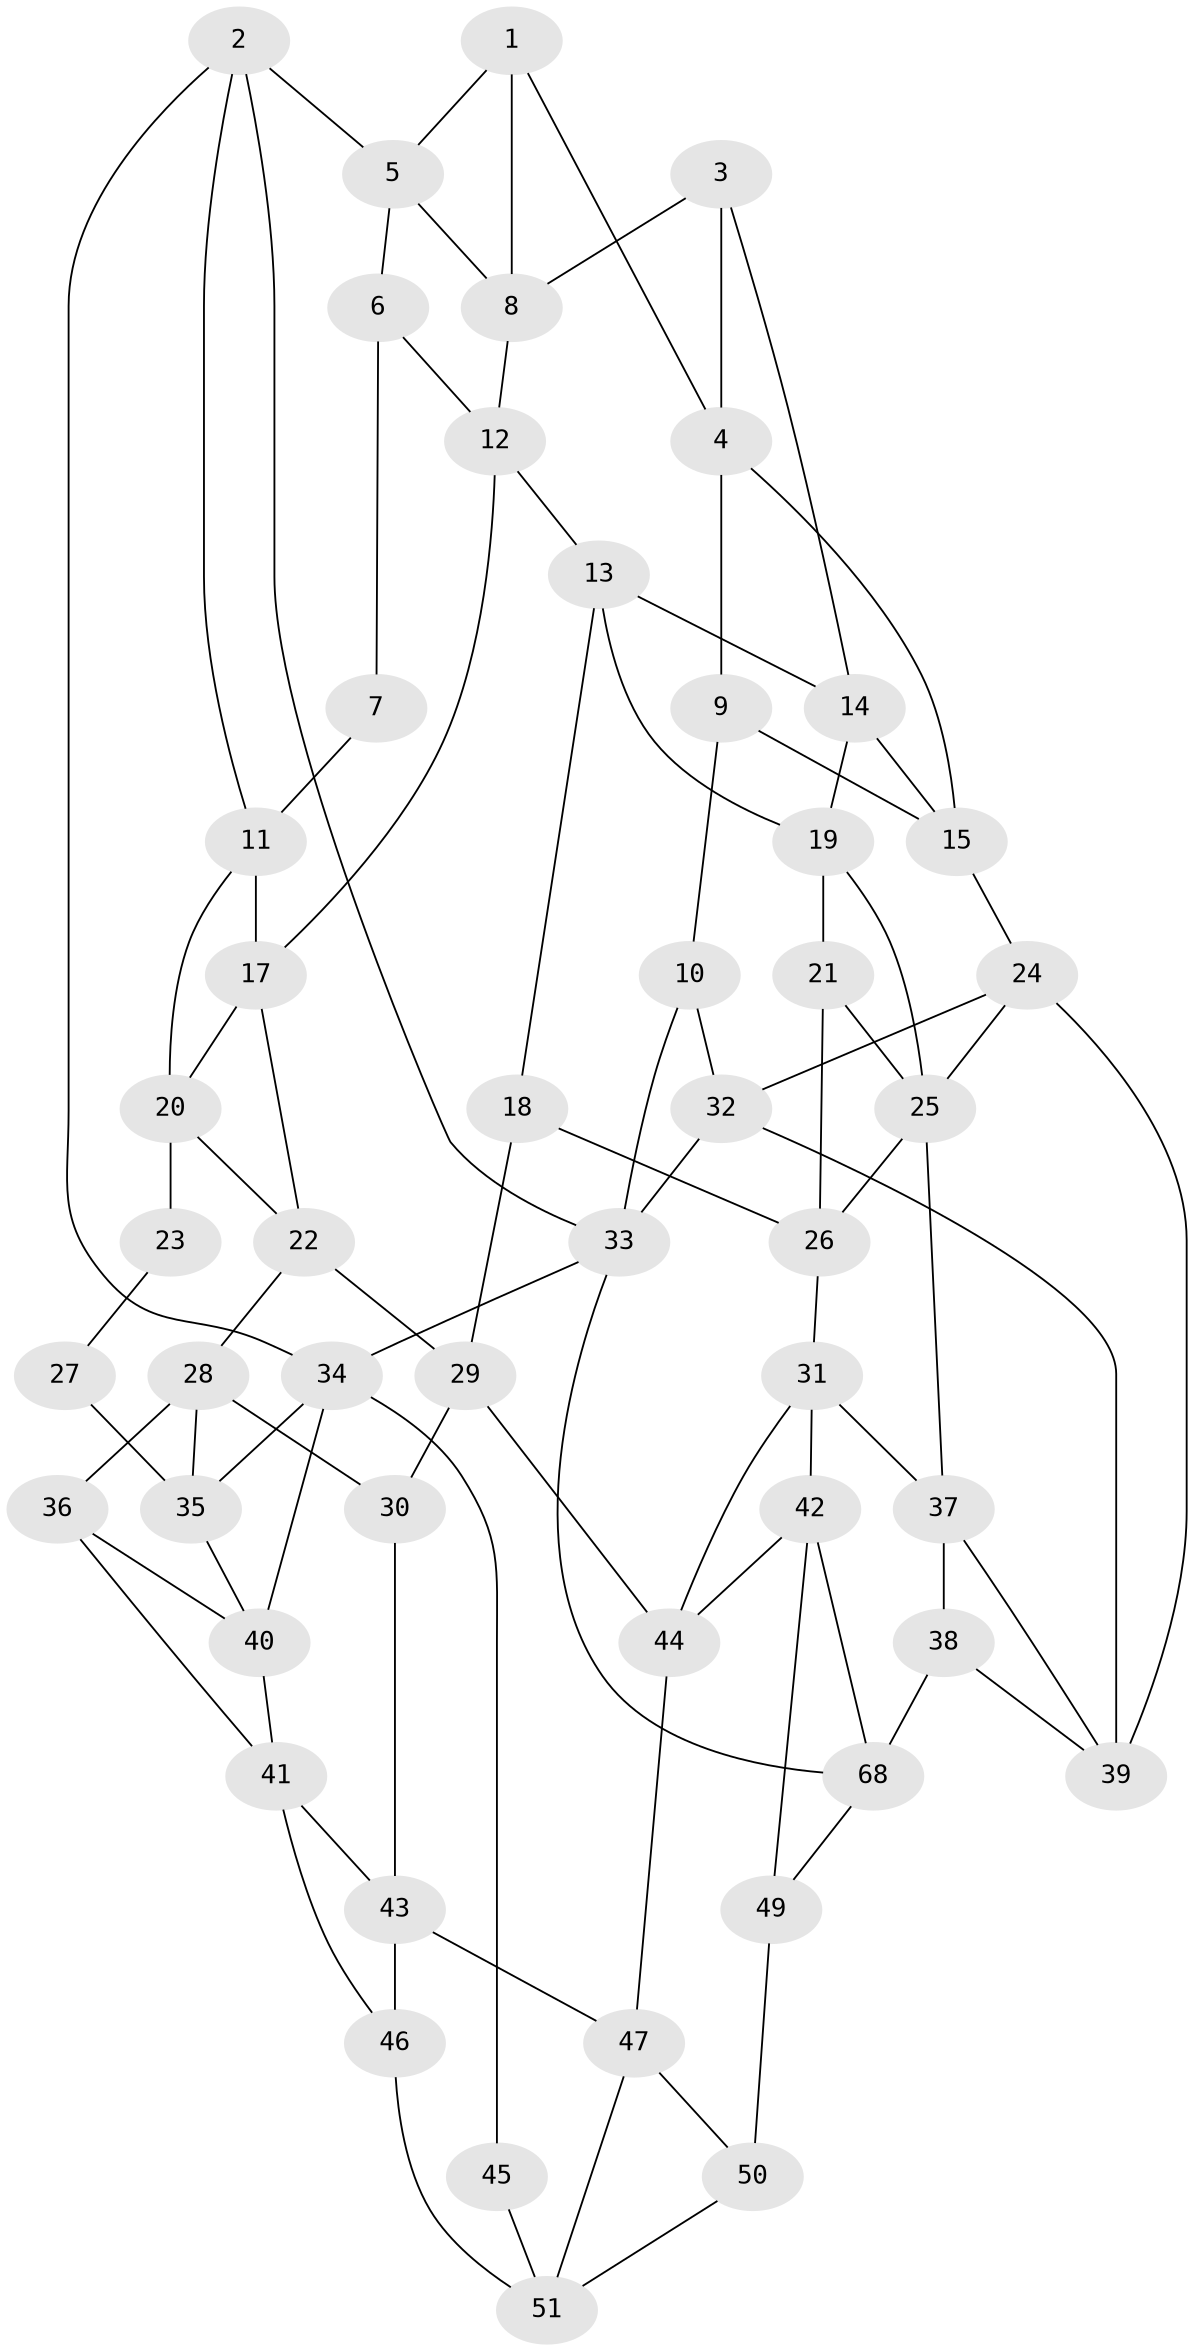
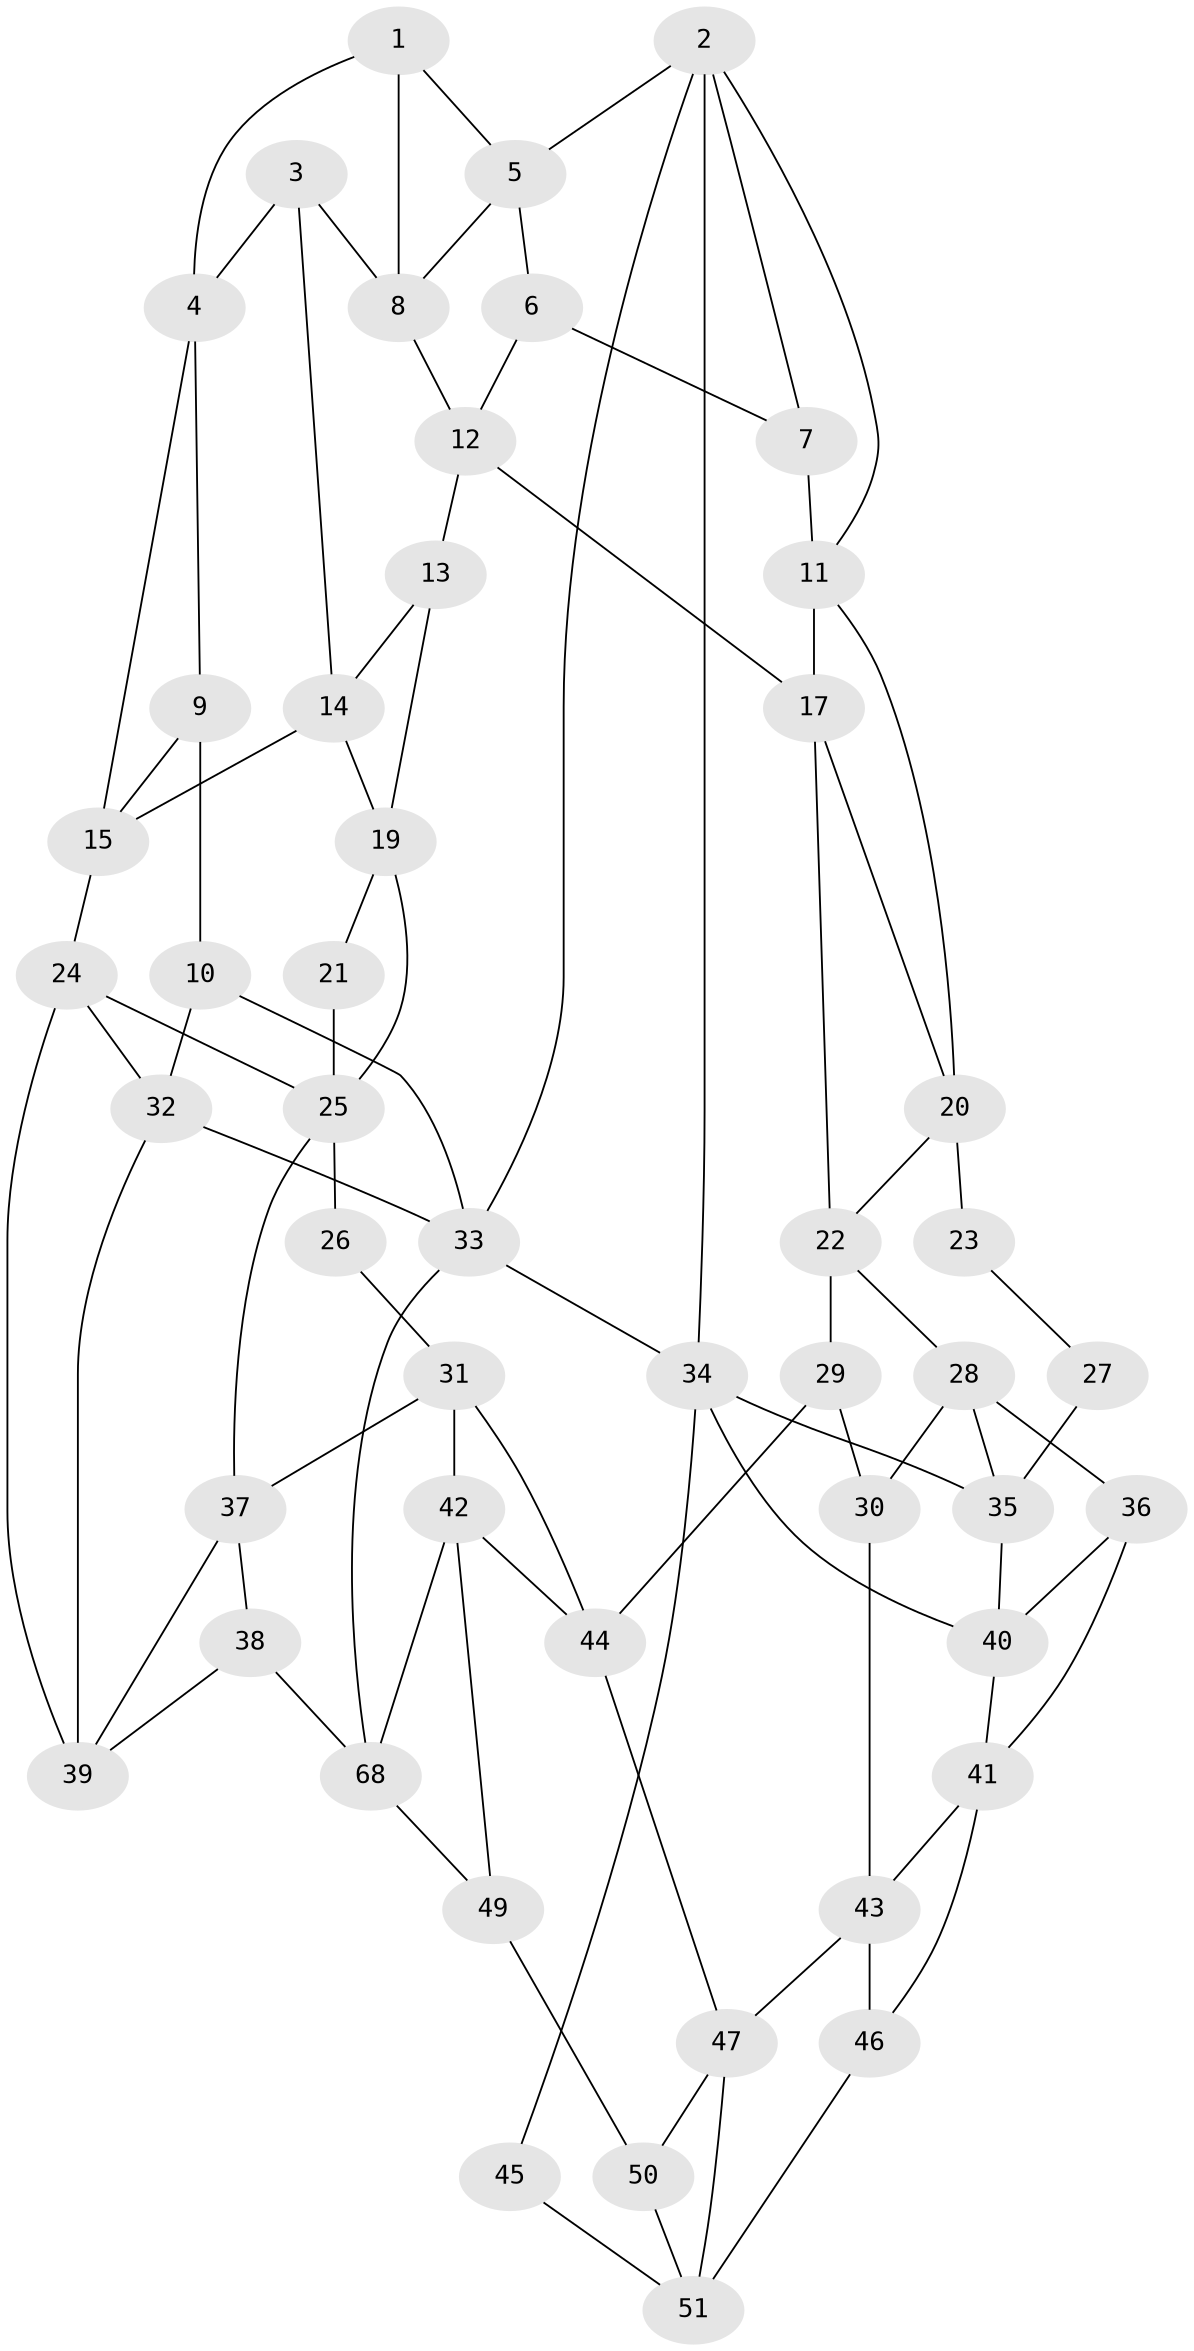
edge "2" -- "7": added
node "18": removed
edge "21" -- "26": removed
